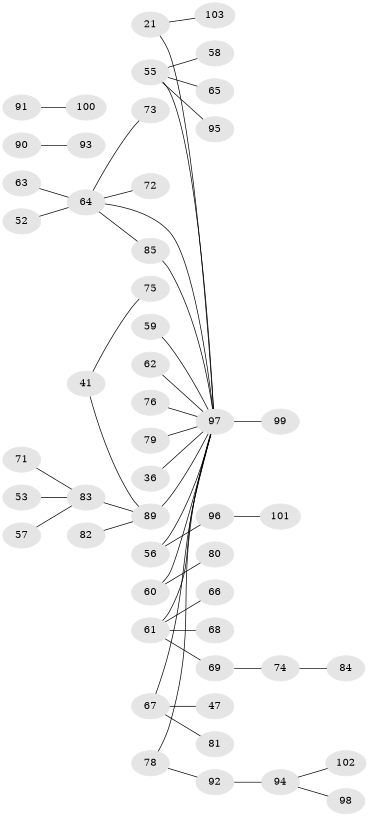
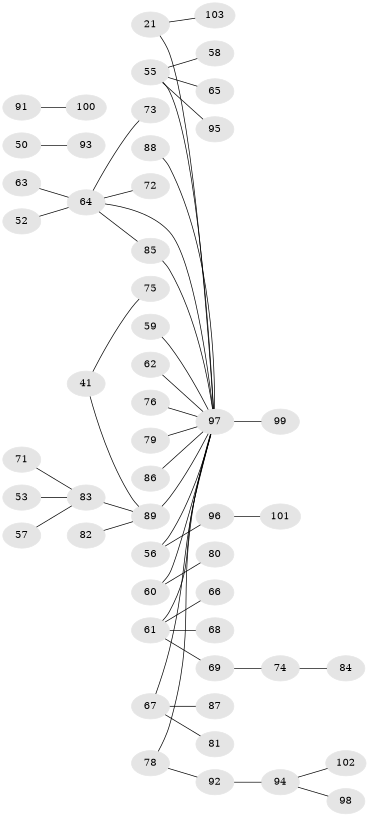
node "90": label "90" -> "50"
node "88": added
node "36": label "36" -> "86"
node "47": label "47" -> "87"
